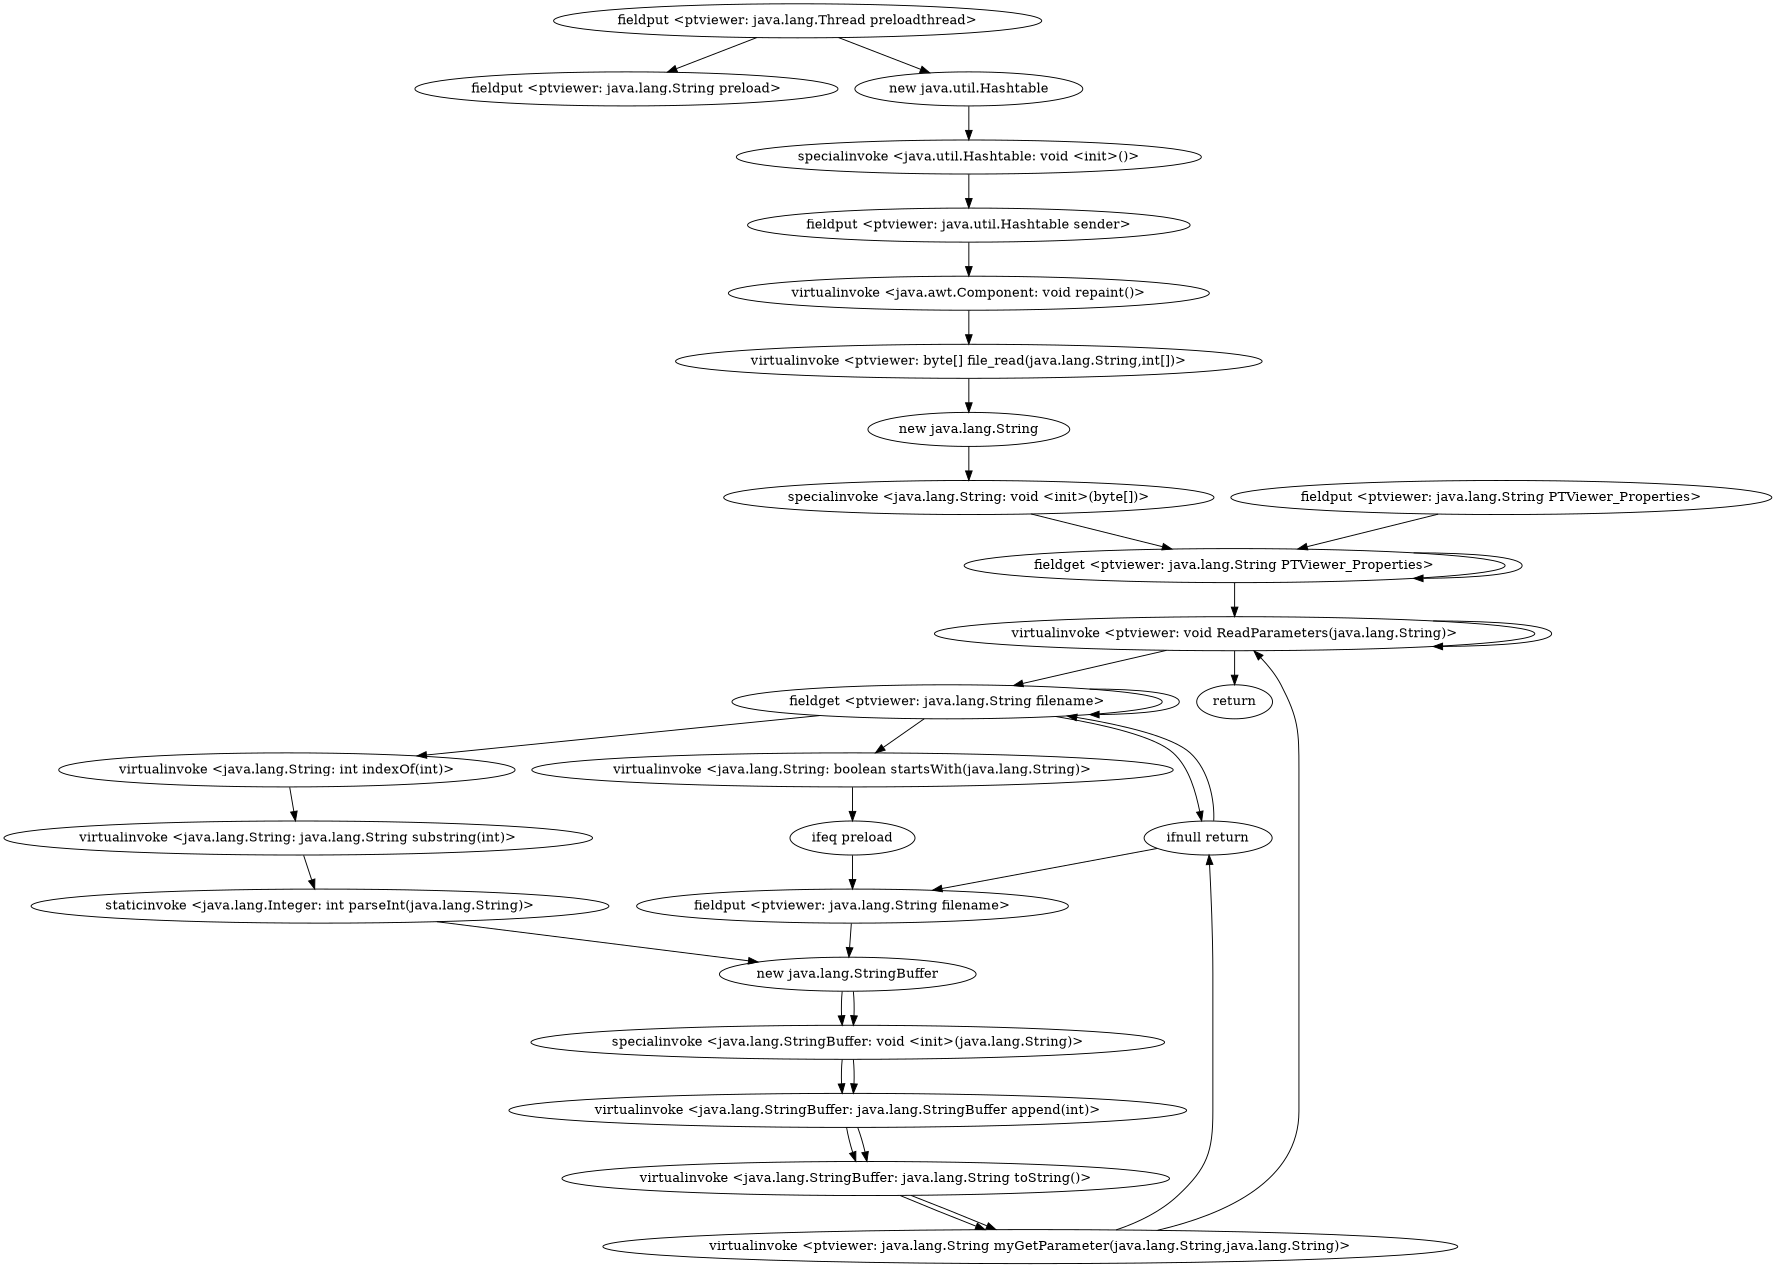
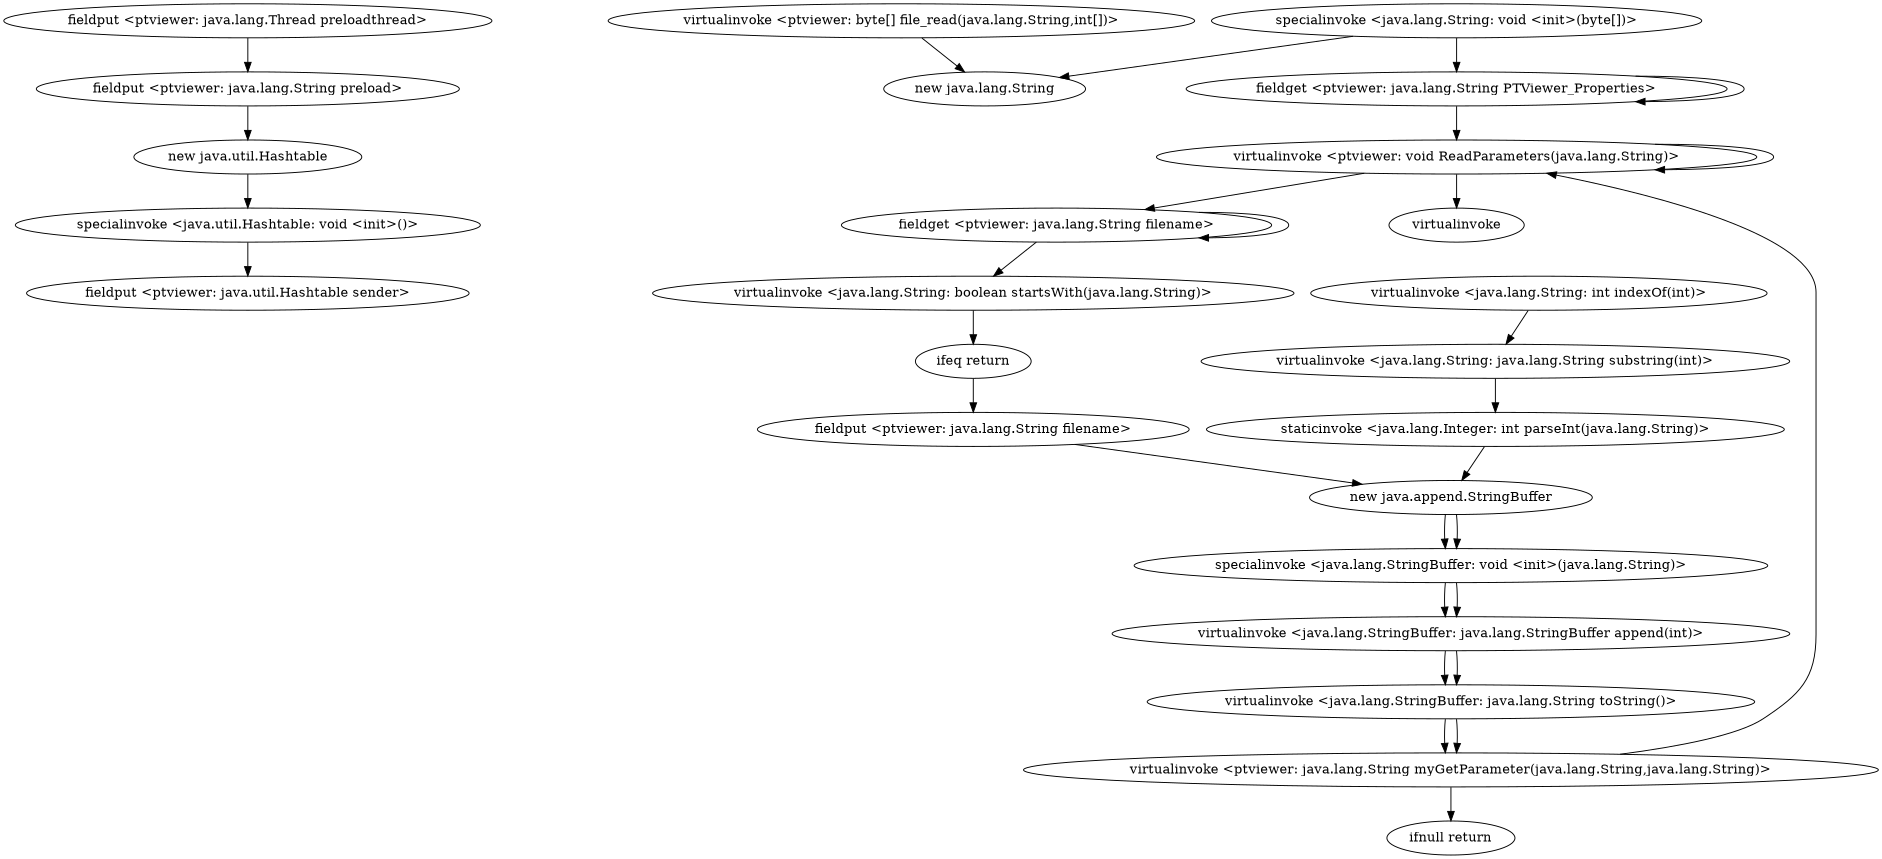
edge "fieldput <ptviewer: java.lang.Thread preloadthread>" -> "new java.util.Hashtable": now "fieldput <ptviewer: java.lang.String preload>" -> "new java.util.Hashtable"
node "virtualinvoke <java.awt.Component: void repaint()>": removed
edge "new java.lang.String" -> "specialinvoke <java.lang.String: void <init>(byte[])>": reversed
node "fieldput <ptviewer: java.lang.String PTViewer_Properties>": removed
node "return": label "return" -> "virtualinvoke"
edge "fieldget <ptviewer: java.lang.String filename>" -> "virtualinvoke <java.lang.String: int indexOf(int)>": removed
edge "fieldget <ptviewer: java.lang.String filename>" -> "ifnull return": removed
edge "ifnull return" -> "fieldget <ptviewer: java.lang.String filename>": removed
node "ifeq preload": label "ifeq preload" -> "ifeq return"
edge "ifnull return" -> "fieldput <ptviewer: java.lang.String filename>": removed
node "new java.lang.StringBuffer": label "new java.lang.StringBuffer" -> "new java.append.StringBuffer"
